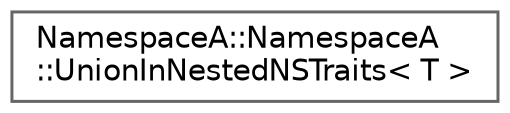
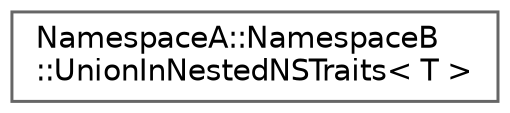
node "NamespaceA::NamespaceA ::UnionInNestedNSTraits< T >": label "NamespaceA::NamespaceA ::UnionInNestedNSTraits< T >" -> "NamespaceA::NamespaceB ::UnionInNestedNSTraits< T >"
